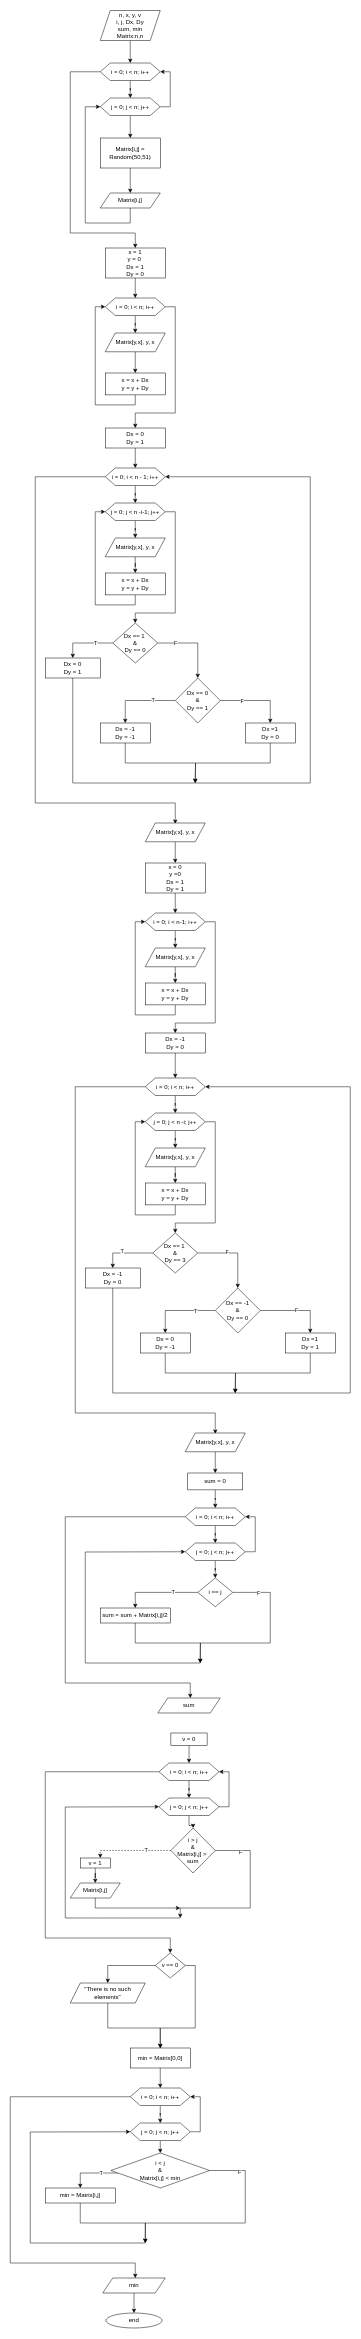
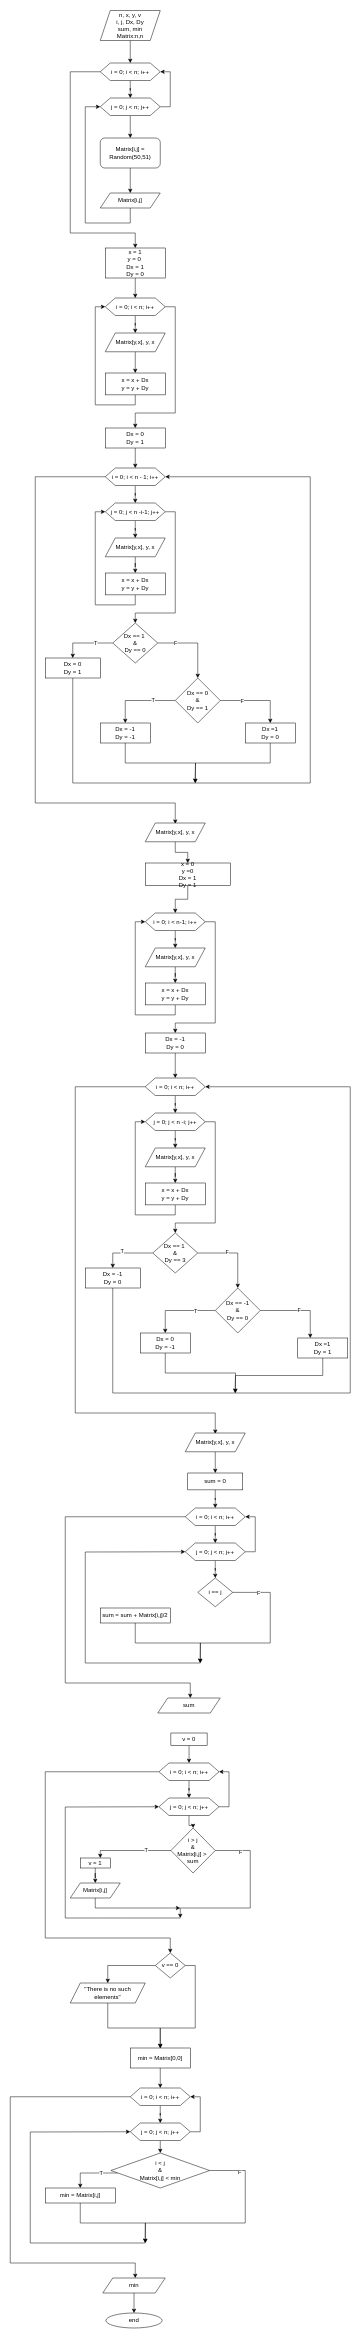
node "Matrix[i,j] = Random(50,51)": shape rectangle -> rounded rectangle
node "x = 0 y =0 Dx = 1 Dy = 1": size 60x30 -> 85x23
node "Dx =1 Dy = 1": moved (310, 1343) -> (323, 1348)
edge "i == j" -> "sum = sum + Matrix[i,j]/2": removed, label "T"
edge "i > j & Matrix[i,j] > sum" -> "v = 1": style dashed -> solid
